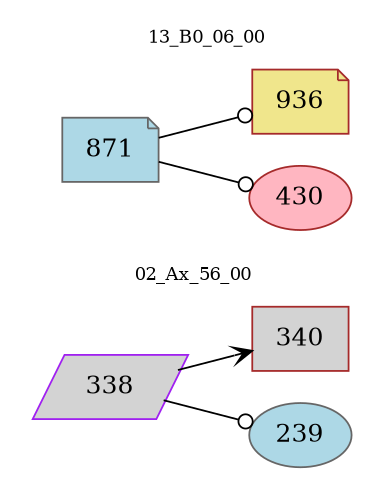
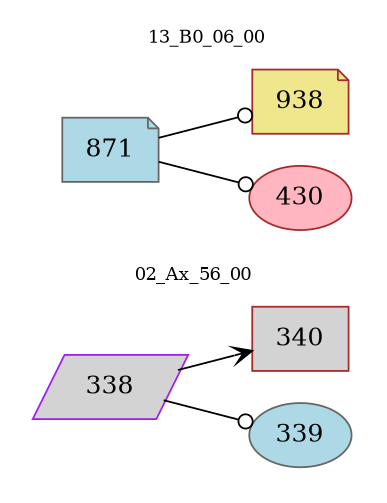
node "936": label "936" -> "938"
node "239": label "239" -> "339"
